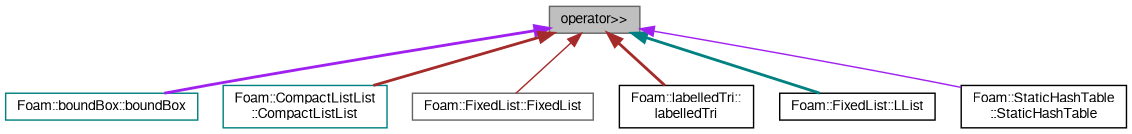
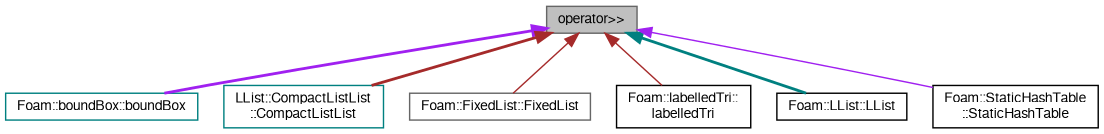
edge "Foam::labelledTri:: labelledTri" -> "operator>>": style bold -> solid
node "Foam::CompactListList ::CompactListList": label "Foam::CompactListList ::CompactListList" -> "LList::CompactListList ::CompactListList"
node "Foam::FixedList::LList": label "Foam::FixedList::LList" -> "Foam::LList::LList"
